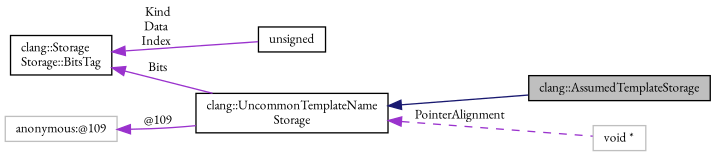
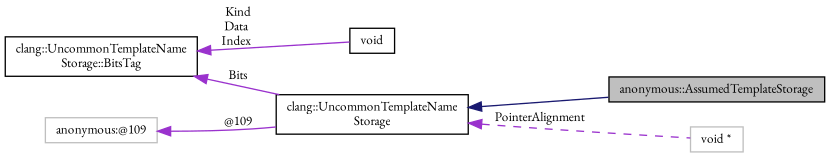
node "unsigned": label "unsigned" -> "void"
node "clang::Storage Storage::BitsTag": label "clang::Storage Storage::BitsTag" -> "clang::UncommonTemplateName Storage::BitsTag"
node "clang::AssumedTemplateStorage": label "clang::AssumedTemplateStorage" -> "anonymous::AssumedTemplateStorage"
